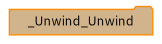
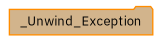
node "_Unwind_Unwind": label "_Unwind_Unwind" -> "_Unwind_Exception"
